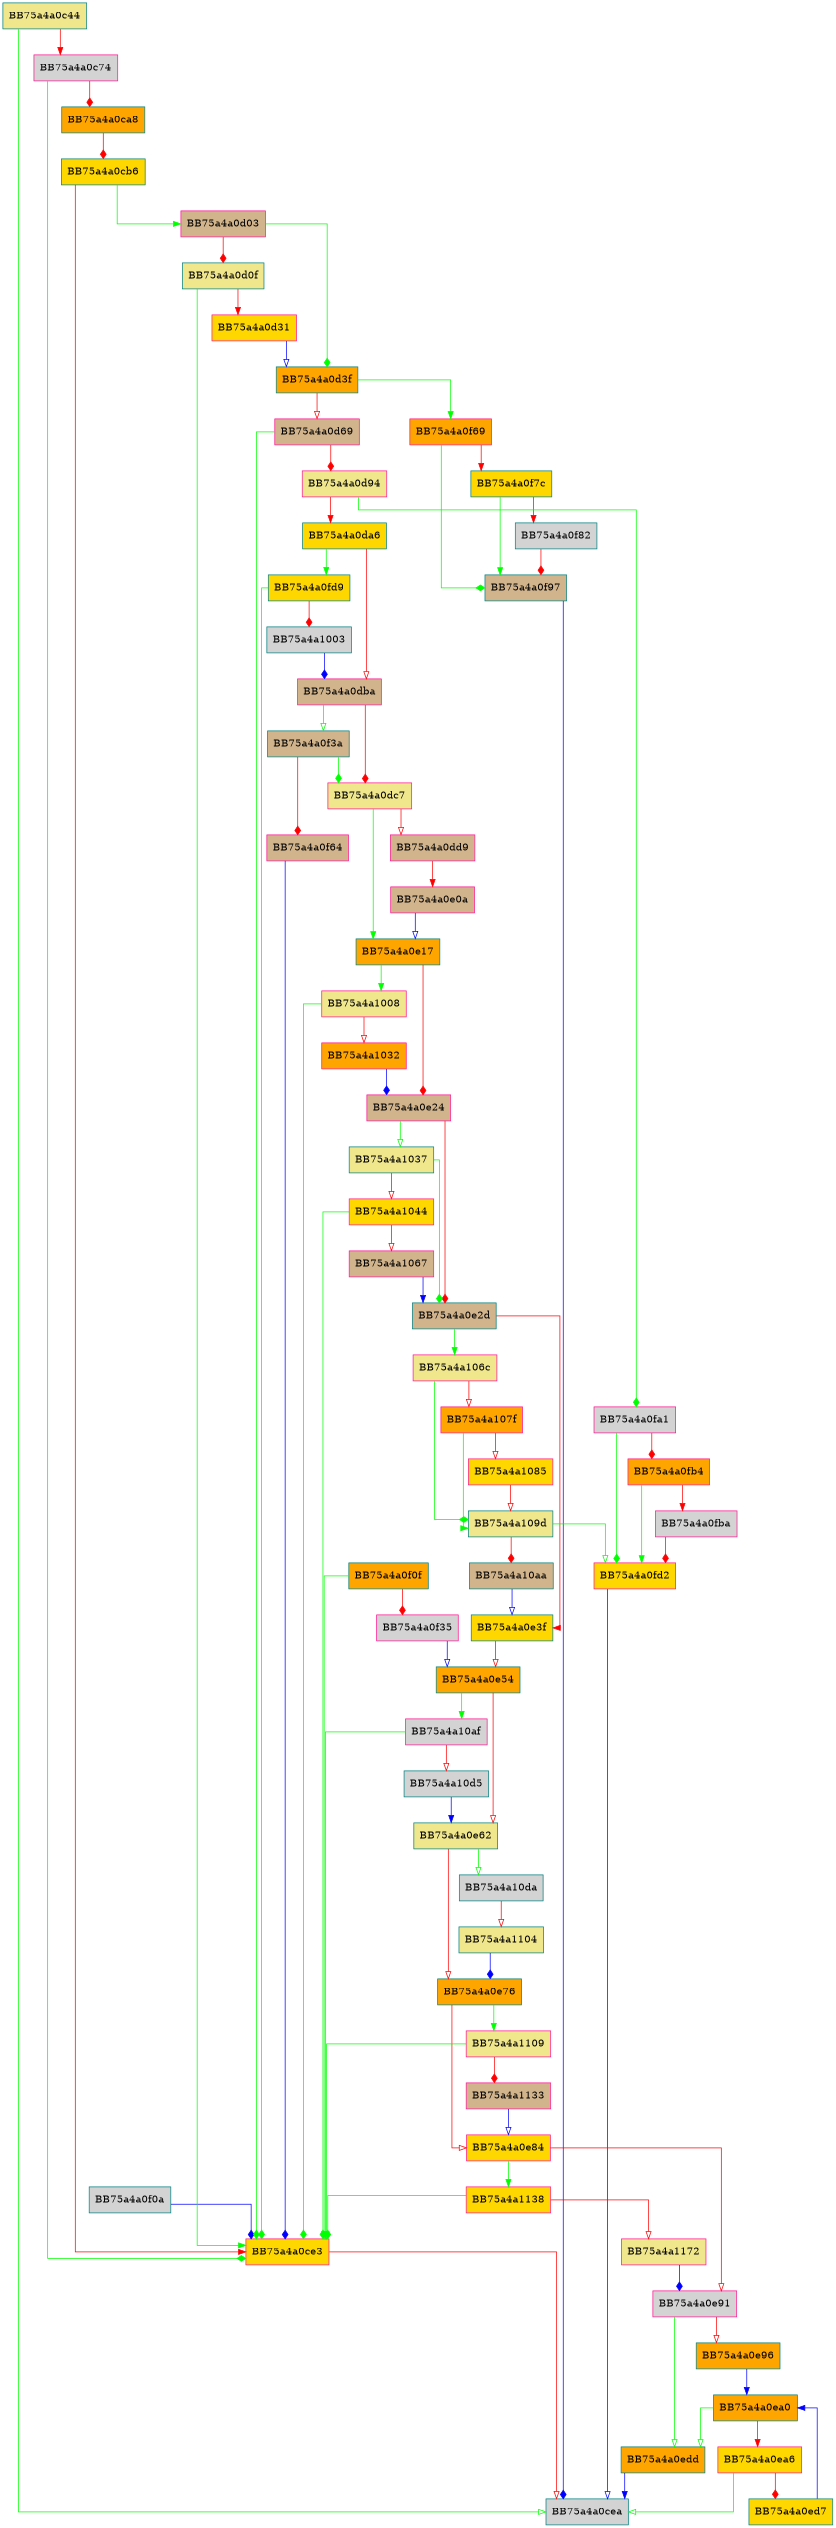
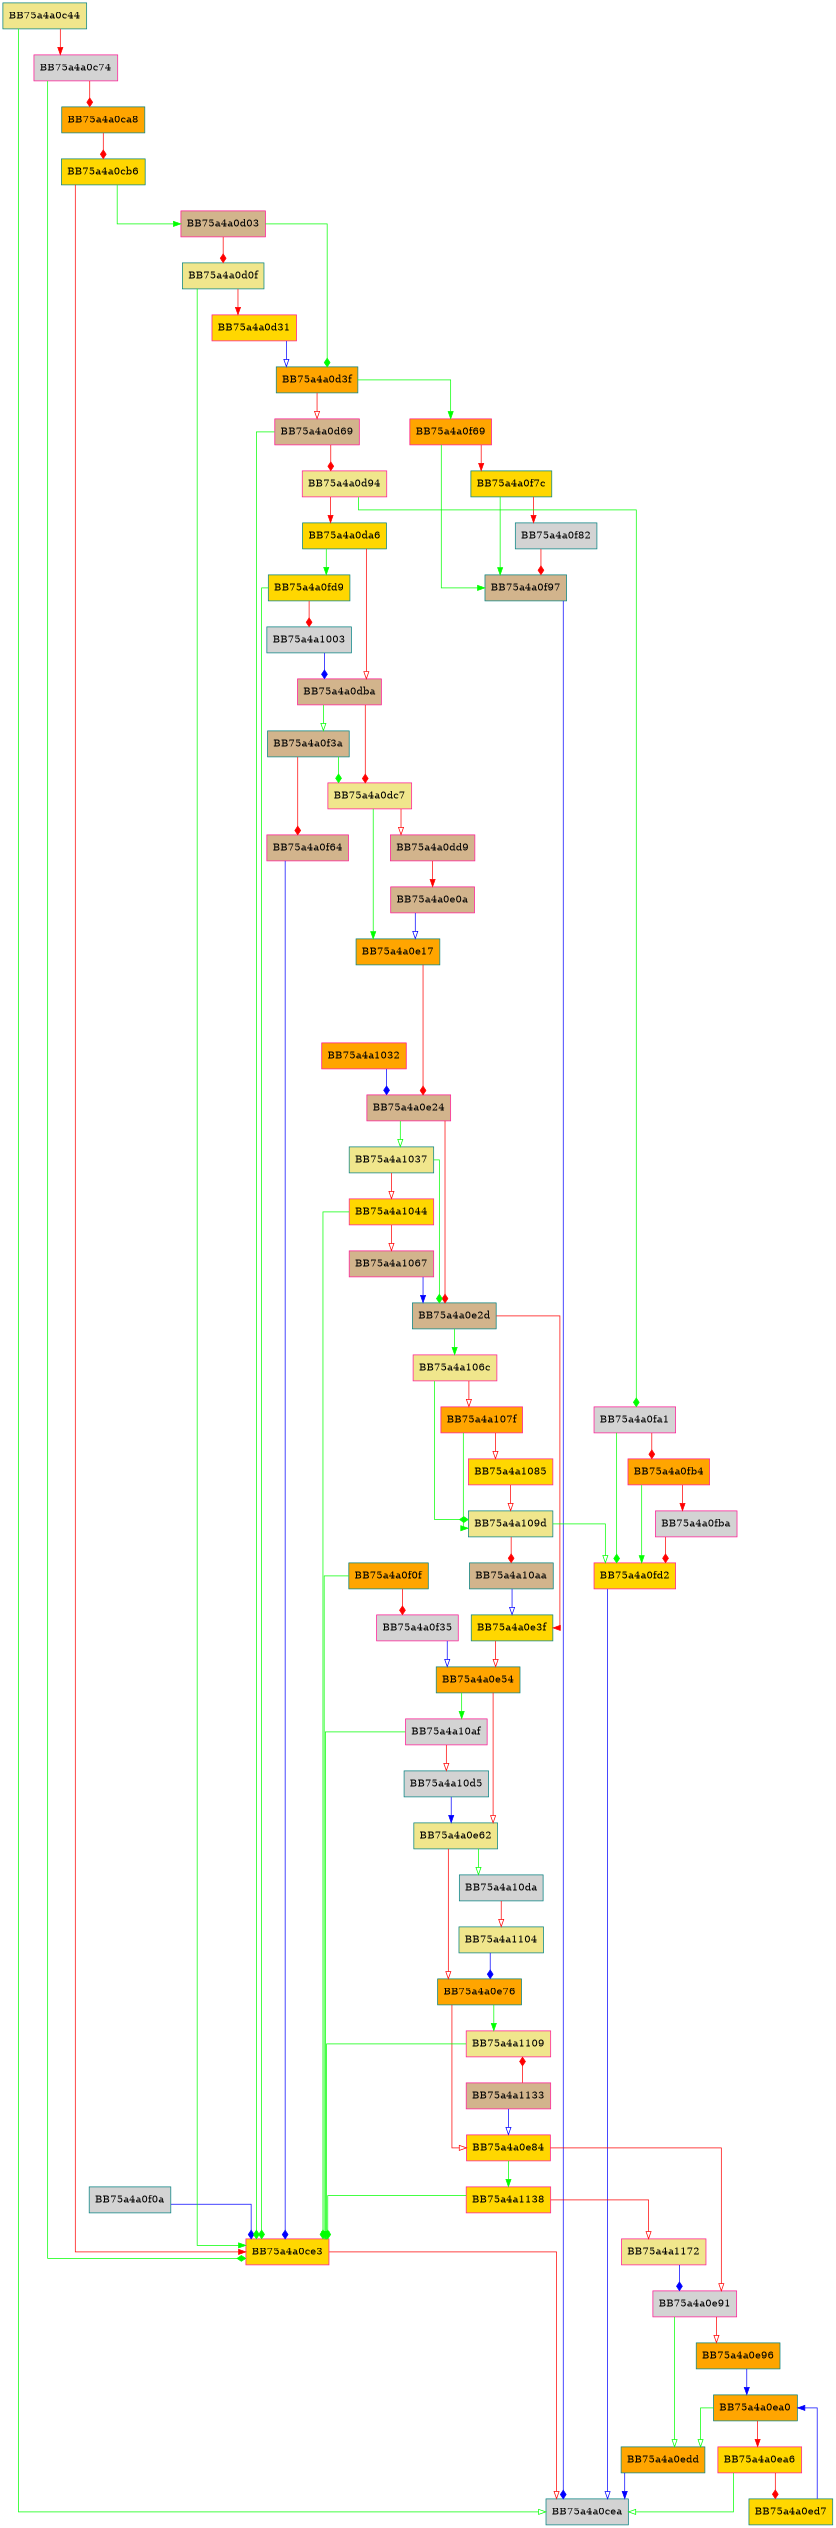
edge "BB75a4a0f69" -> "BB75a4a0f97": arrowhead diamond -> normal
node "BB75a4a1008": removed
edge "BB75a4a1109" -> "BB75a4a1133": reversed
